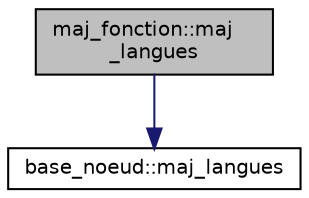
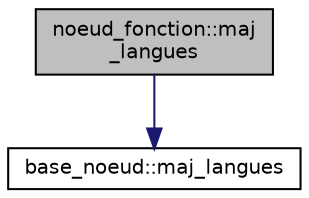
node "maj_fonction::maj _langues": label "maj_fonction::maj _langues" -> "noeud_fonction::maj _langues"
